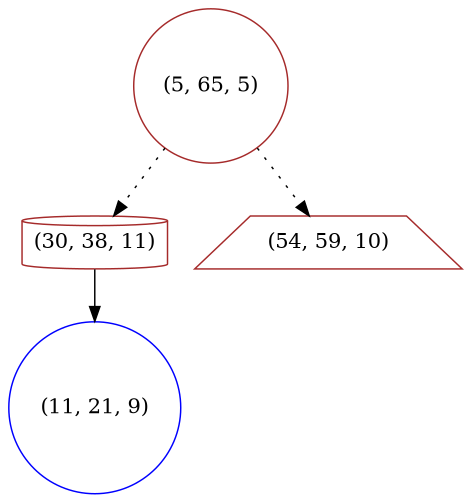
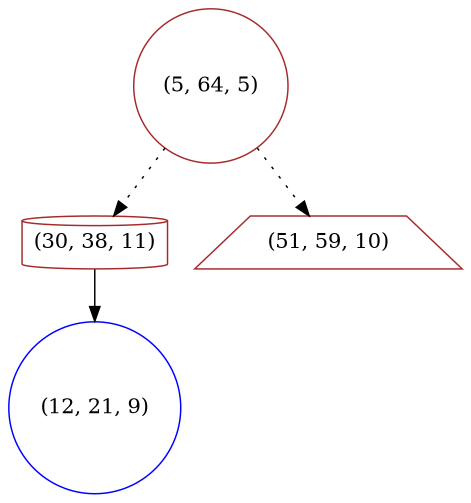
node "(5, 65, 5)": label "(5, 65, 5)" -> "(5, 64, 5)"
node "(54, 59, 10)": label "(54, 59, 10)" -> "(51, 59, 10)"
node "(11, 21, 9)": label "(11, 21, 9)" -> "(12, 21, 9)"
